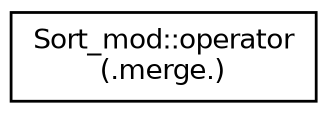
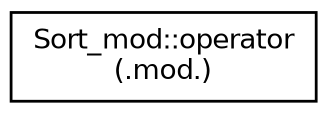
node "Sort_mod::operator (.merge.)": label "Sort_mod::operator (.merge.)" -> "Sort_mod::operator (.mod.)"
